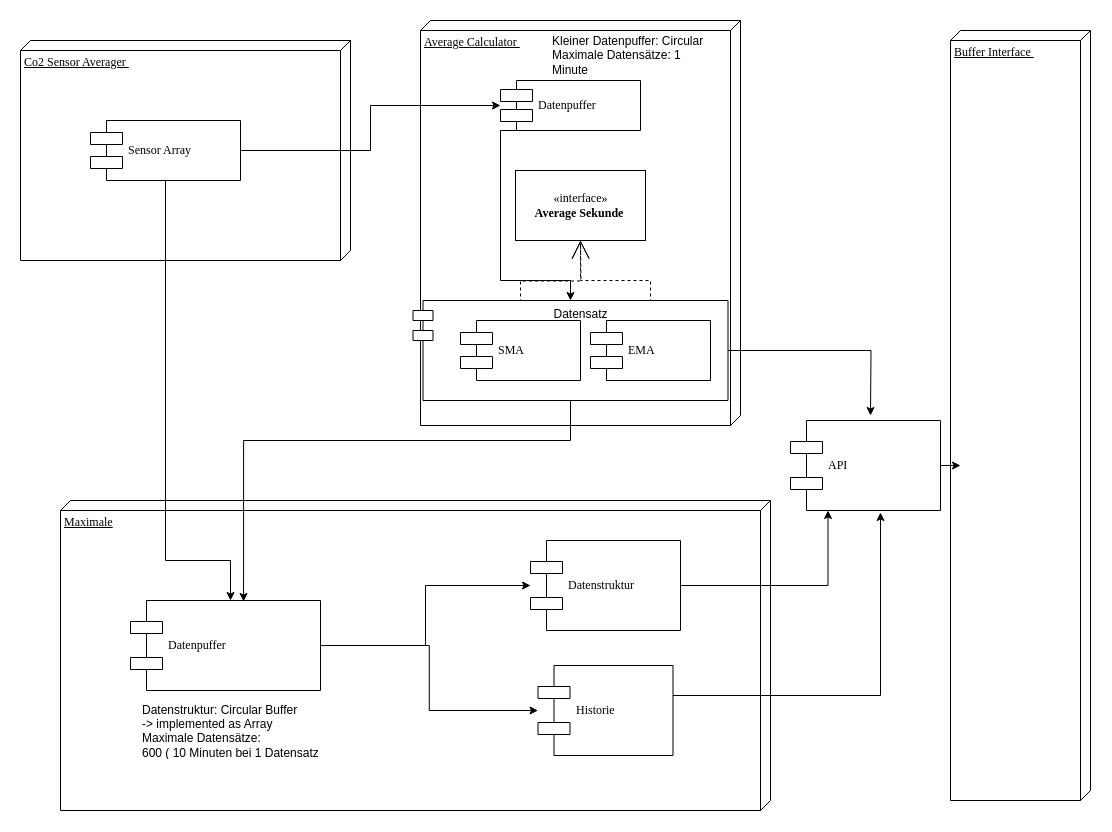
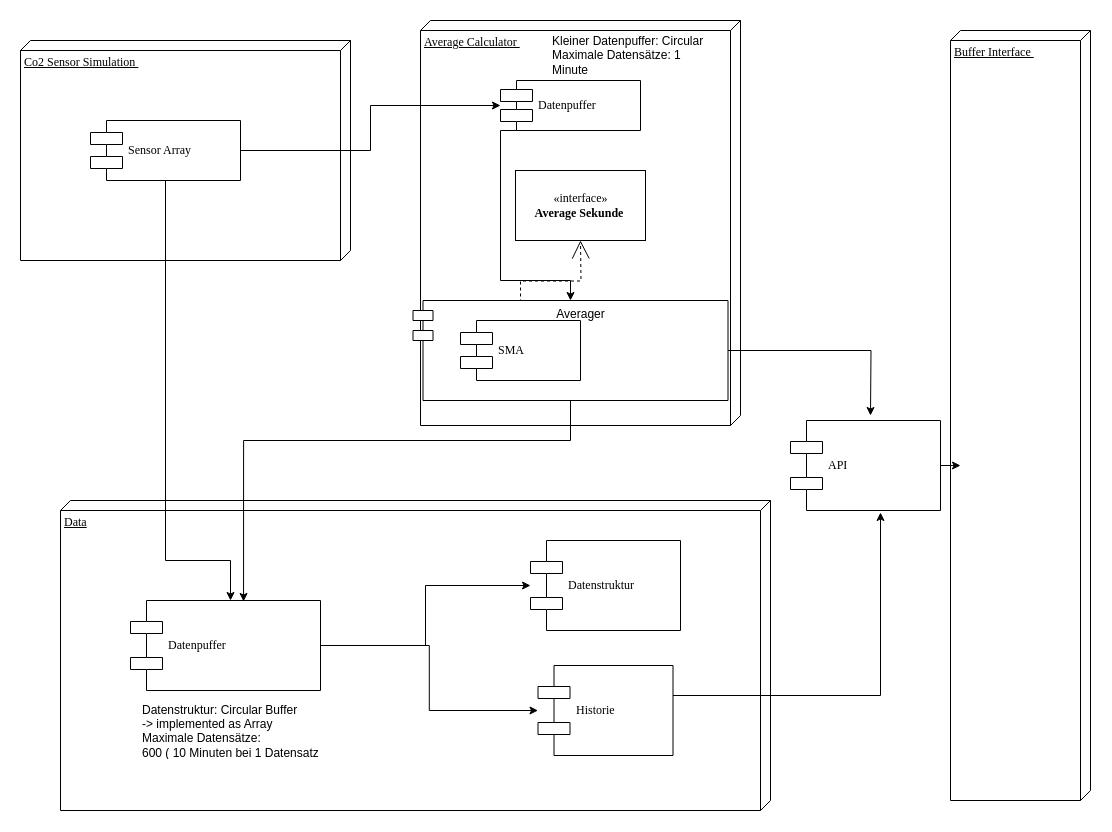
node "Co2 Sensor Averager": label "Co2 Sensor Averager" -> "Co2 Sensor Simulation"
edge "EMA" -> "«interface» Average Sekunde": removed
node "Datensatz": label "Datensatz" -> "Averager"
node "EMA": removed
node "Maximale": label "Maximale" -> "Data"
edge "Datenstruktur" -> "API": removed
